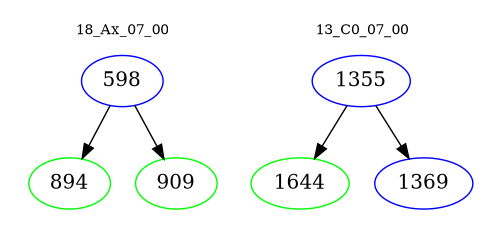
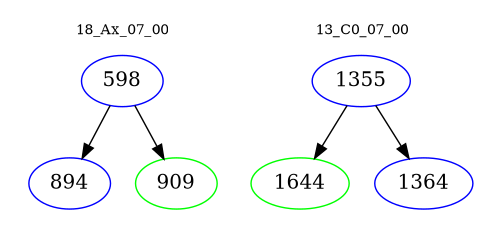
node "894": color green -> blue
node "1369": label "1369" -> "1364"
